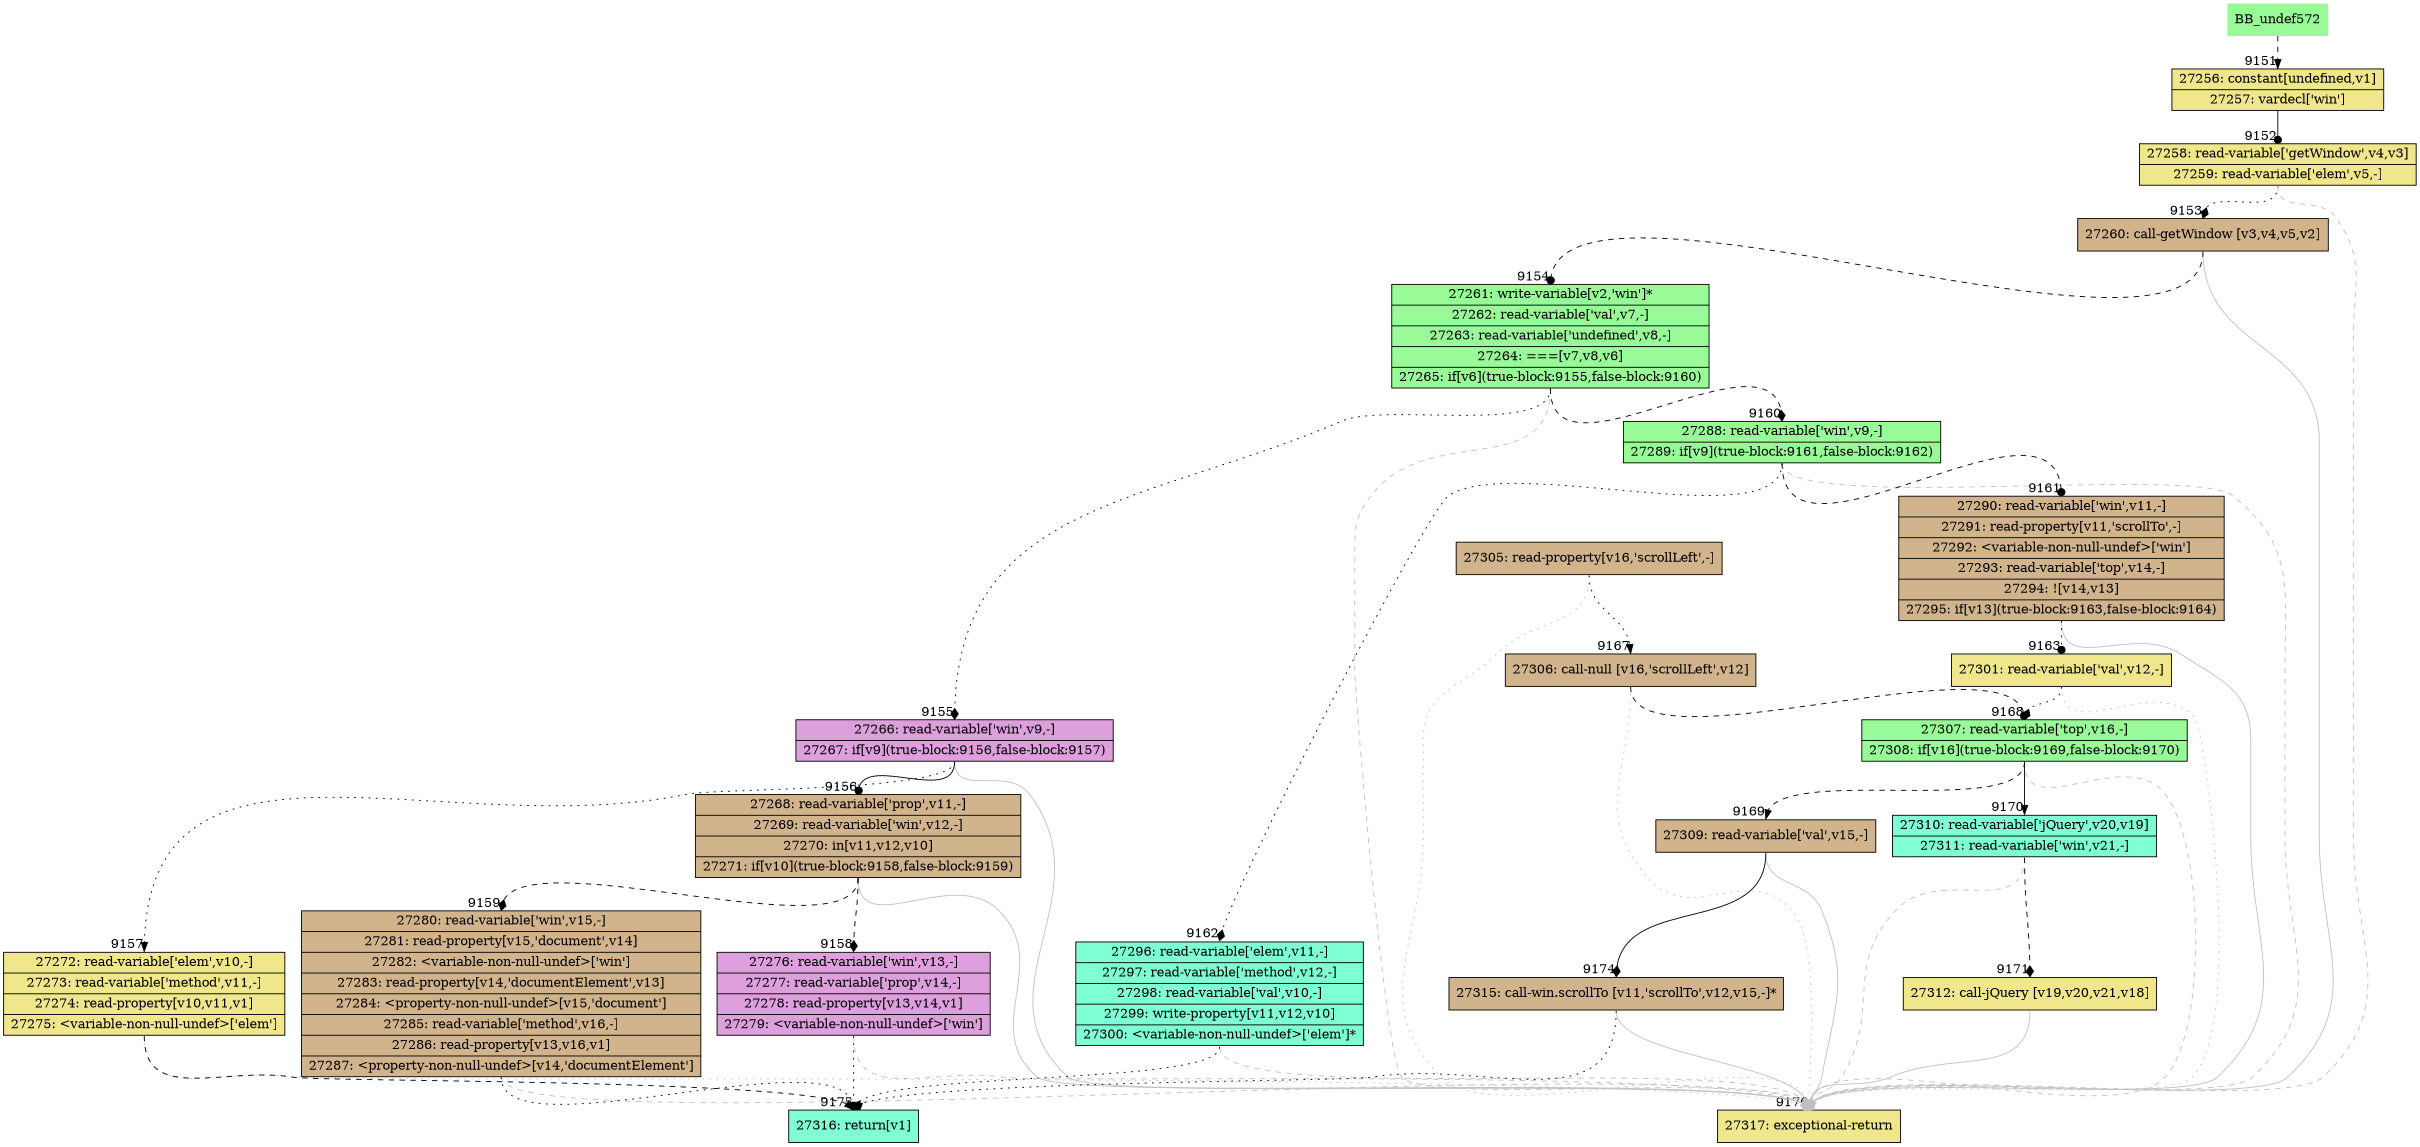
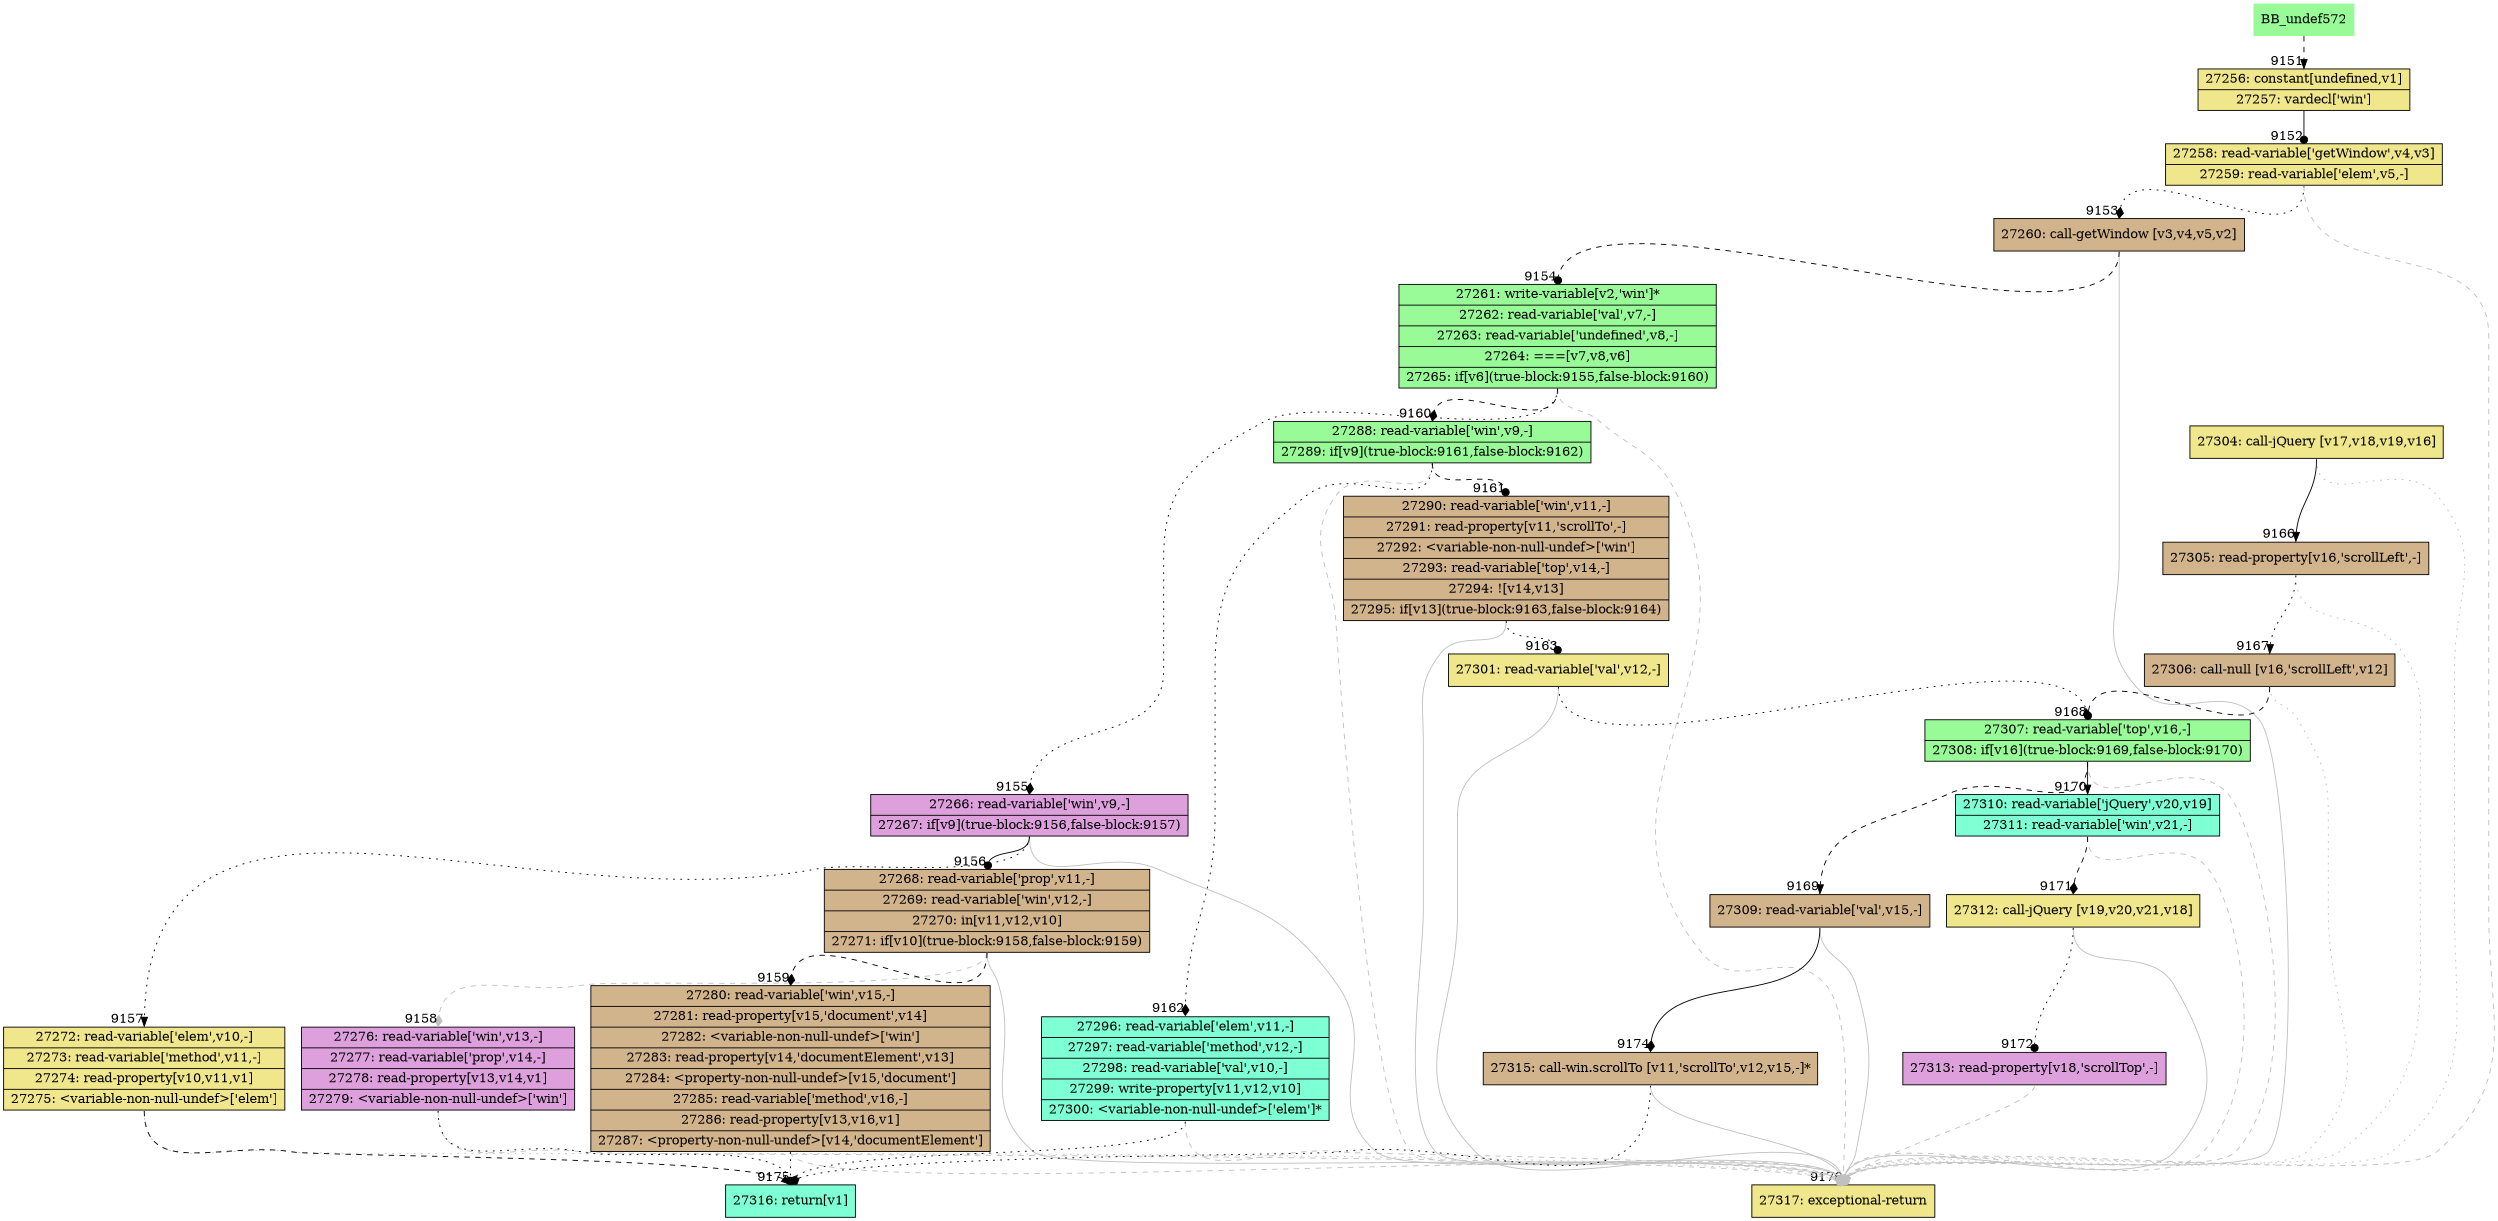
node "27304: call-jQuery [v17,v18,v19,v16]": added
edge "27268: read-variable['prop',v11,-]" -> "27276: read-variable['win',v13,-]": color black -> gray
edge "27301: read-variable['val',v12,-]" -> "27317: exceptional-return": style dotted -> solid
node "27313: read-property[v18,'scrollTop',-]": added
